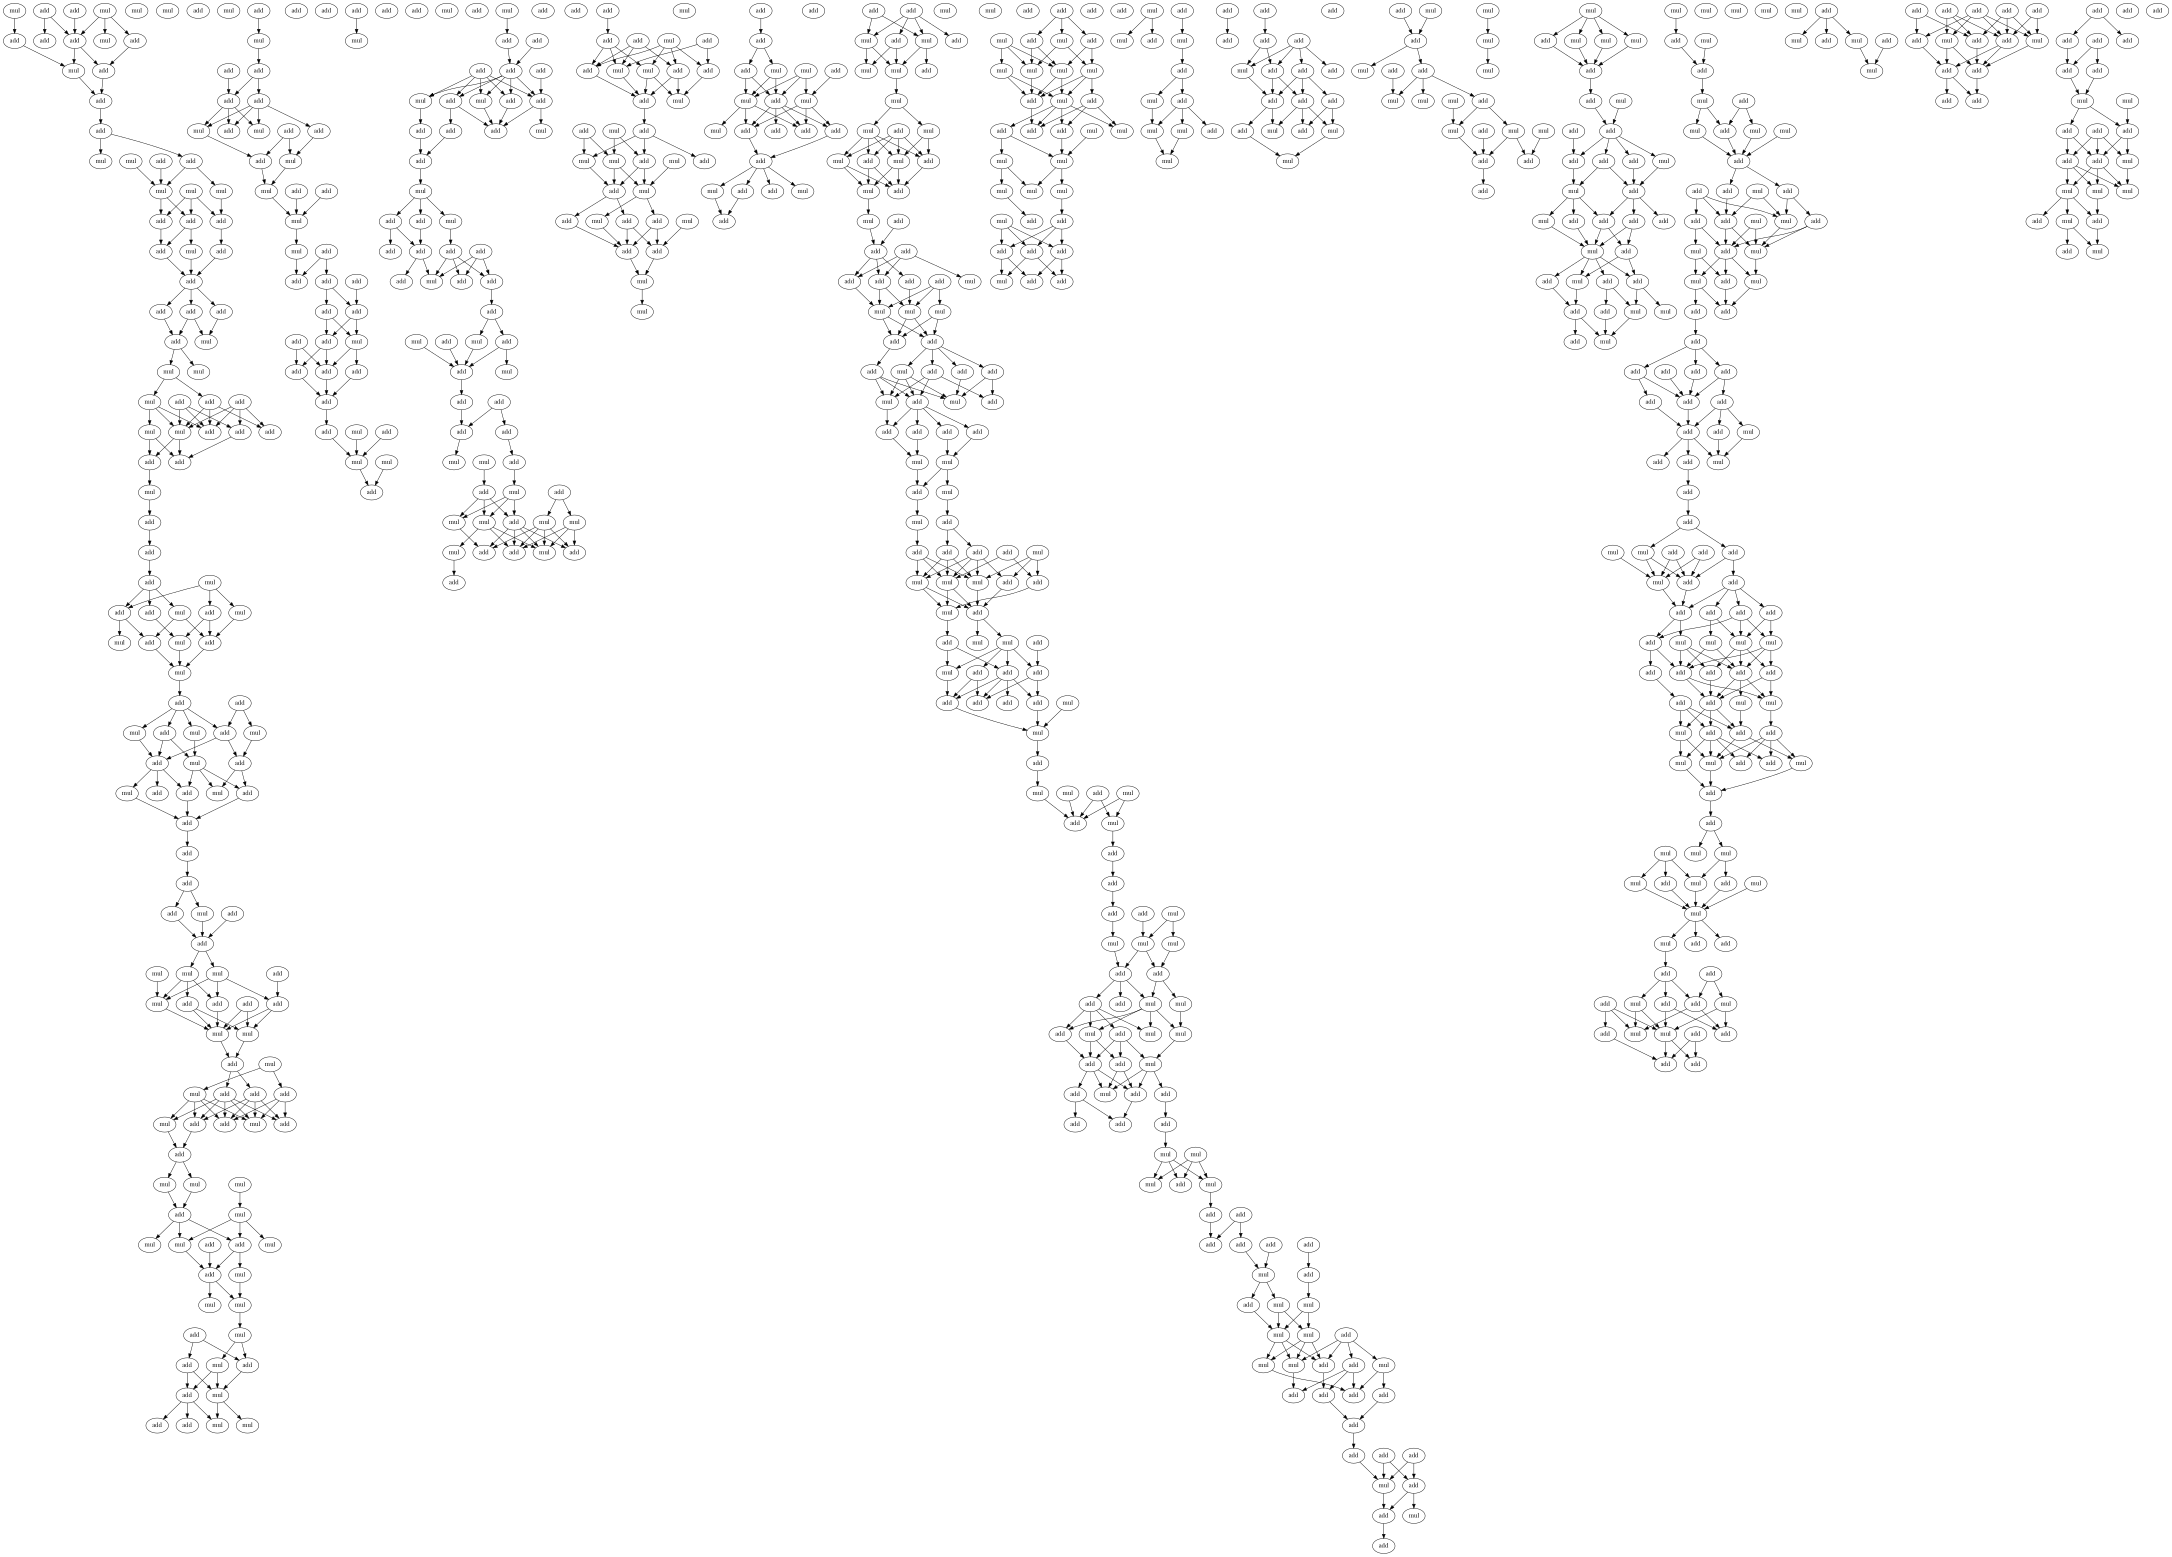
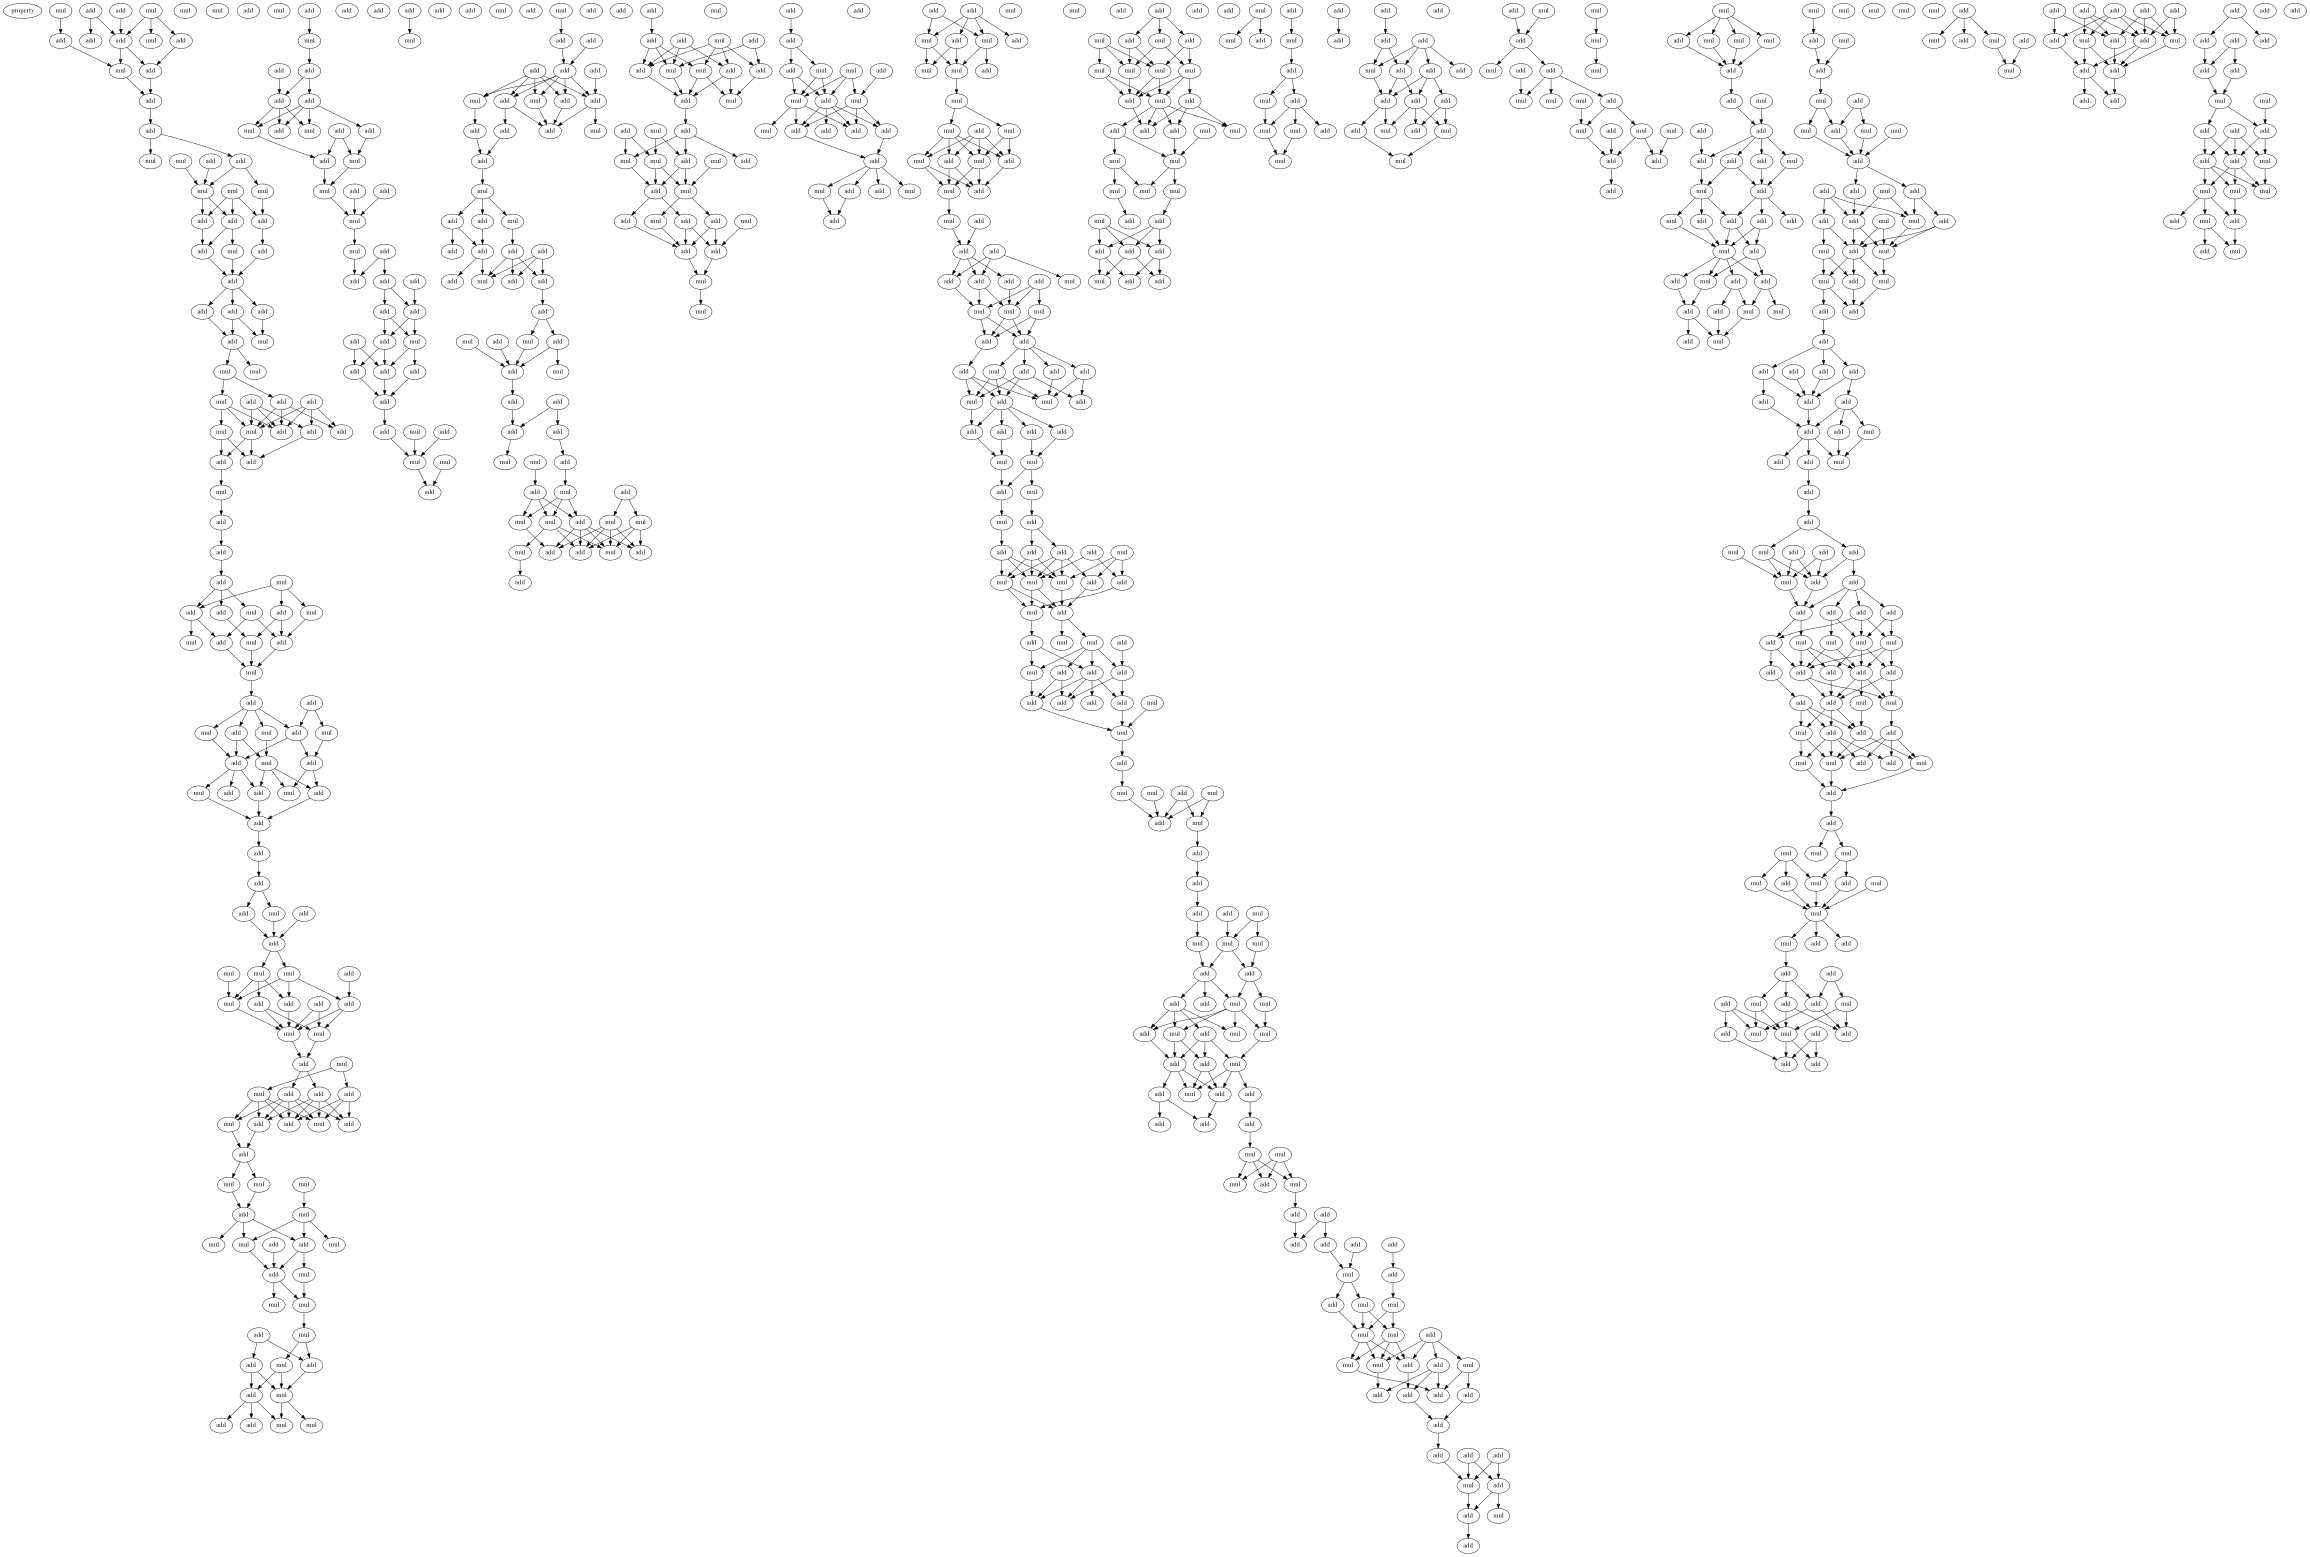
node "property": added
